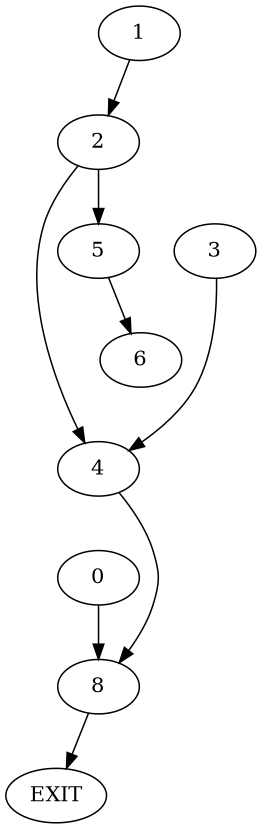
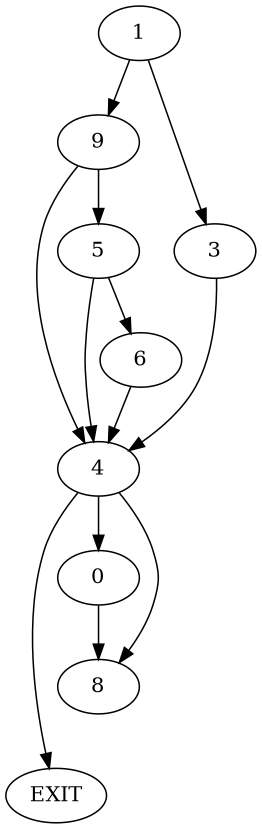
edge "1" -> "3": added
node "2": label "2" -> "9"
edge "5" -> "4": added
edge "6" -> "4": added
edge "4" -> "0": added
edge "8" -> "EXIT": now "4" -> "EXIT"
